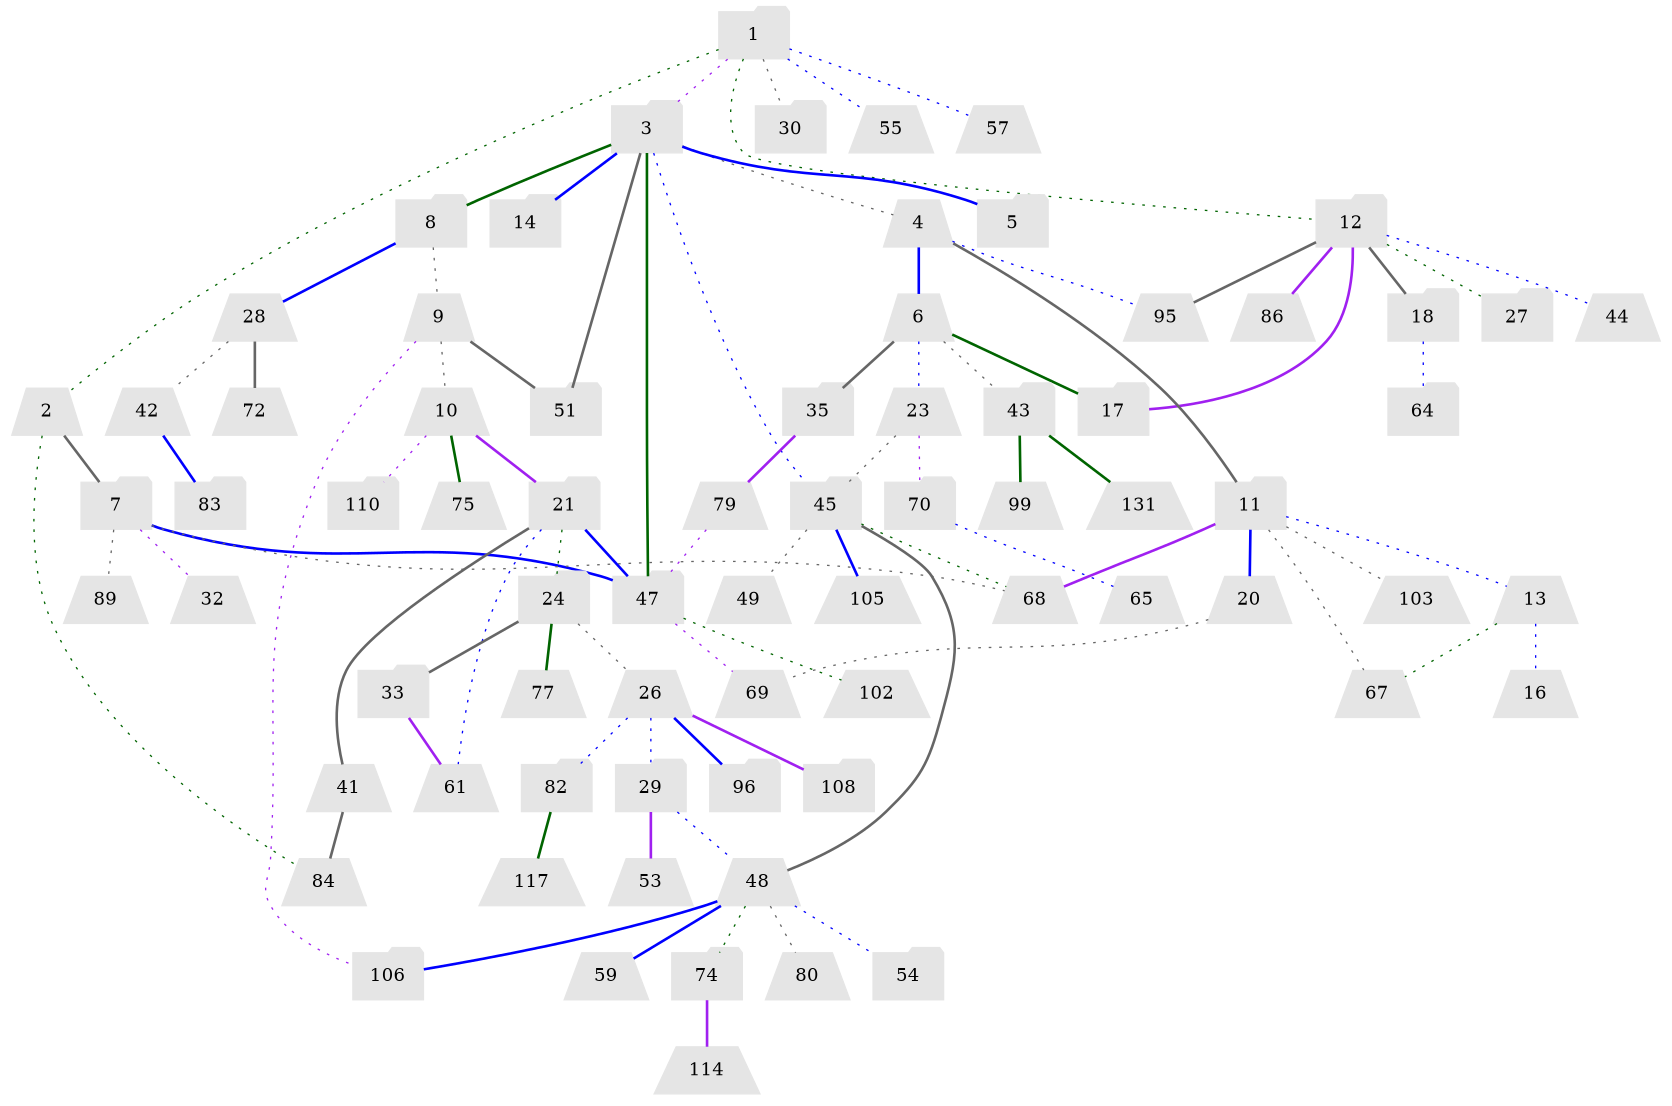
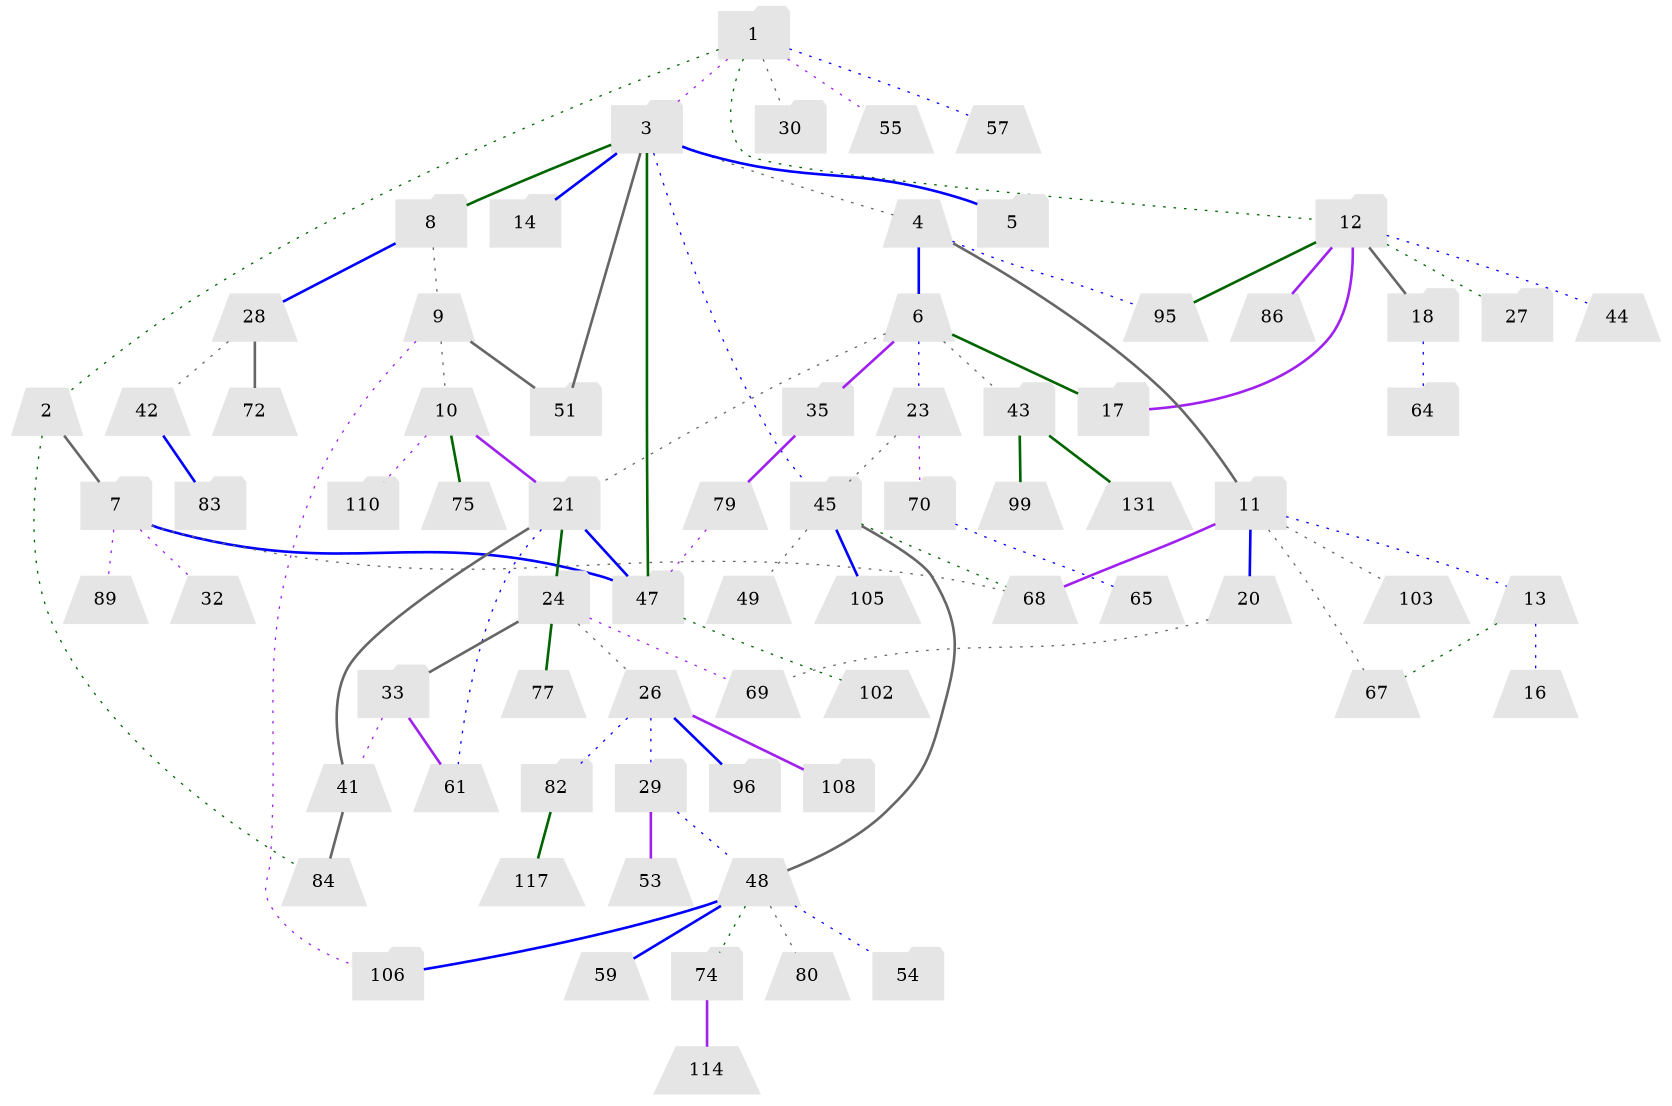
edge "1" -- "55": color blue -> purple
edge "12" -- "95": color gray40 -> darkgreen
edge "6" -- "35": color gray40 -> purple
edge "6" -- "21": added
edge "7" -- "89": color gray40 -> purple
edge "21" -- "24": style dotted -> bold
edge "47" -- "69": now "24" -- "69"
edge "33" -- "41": added
